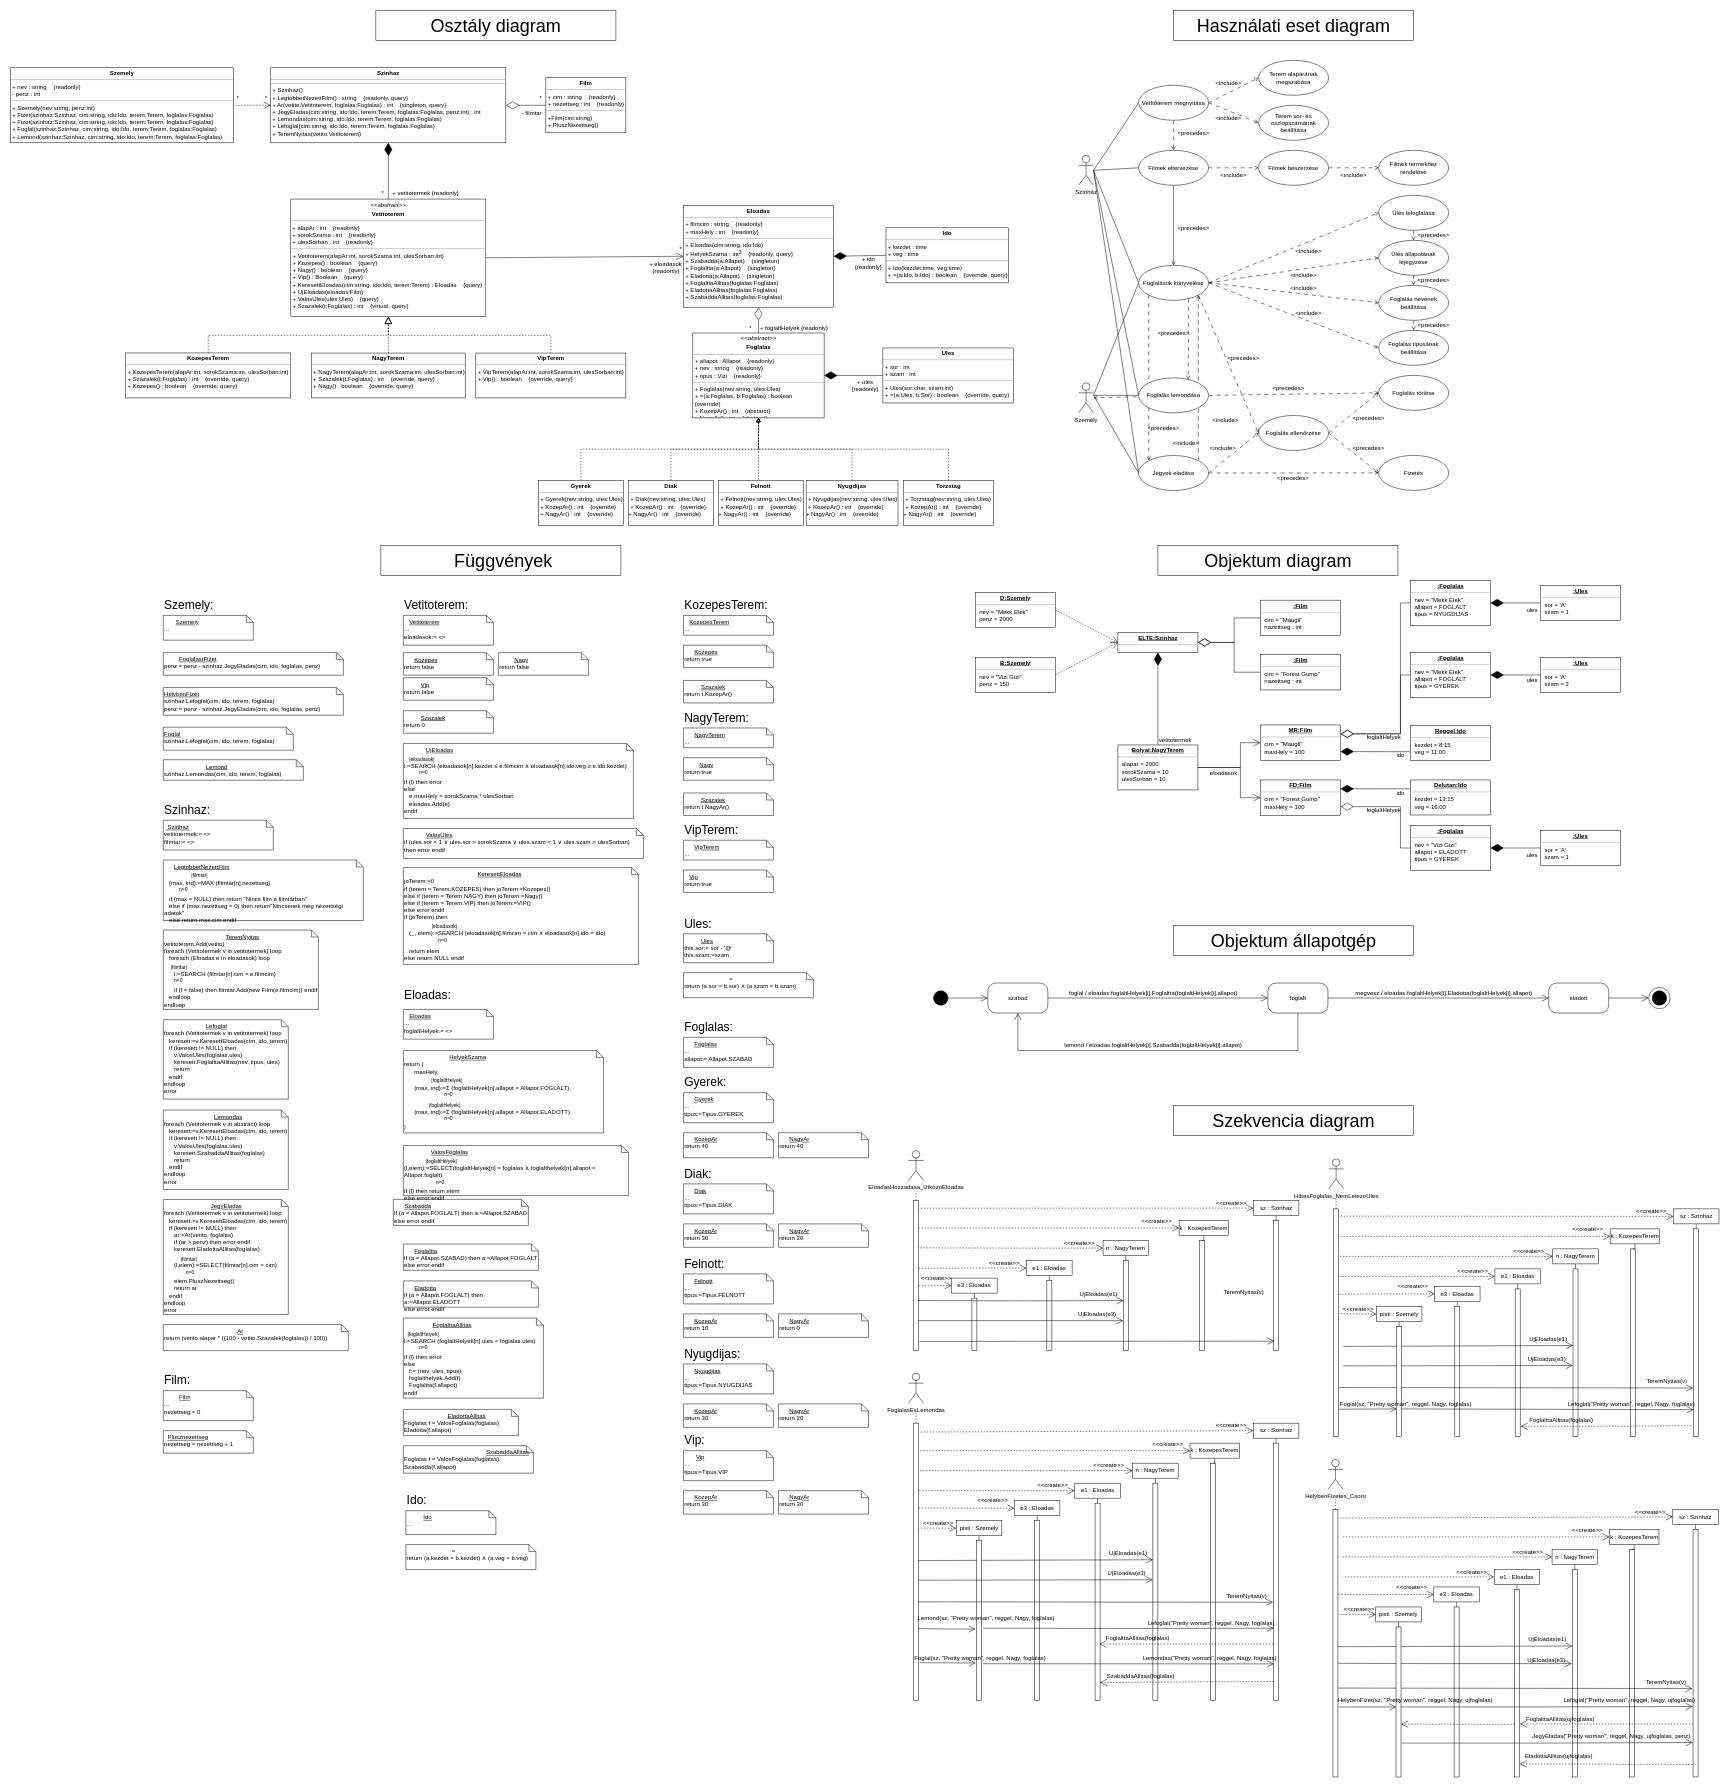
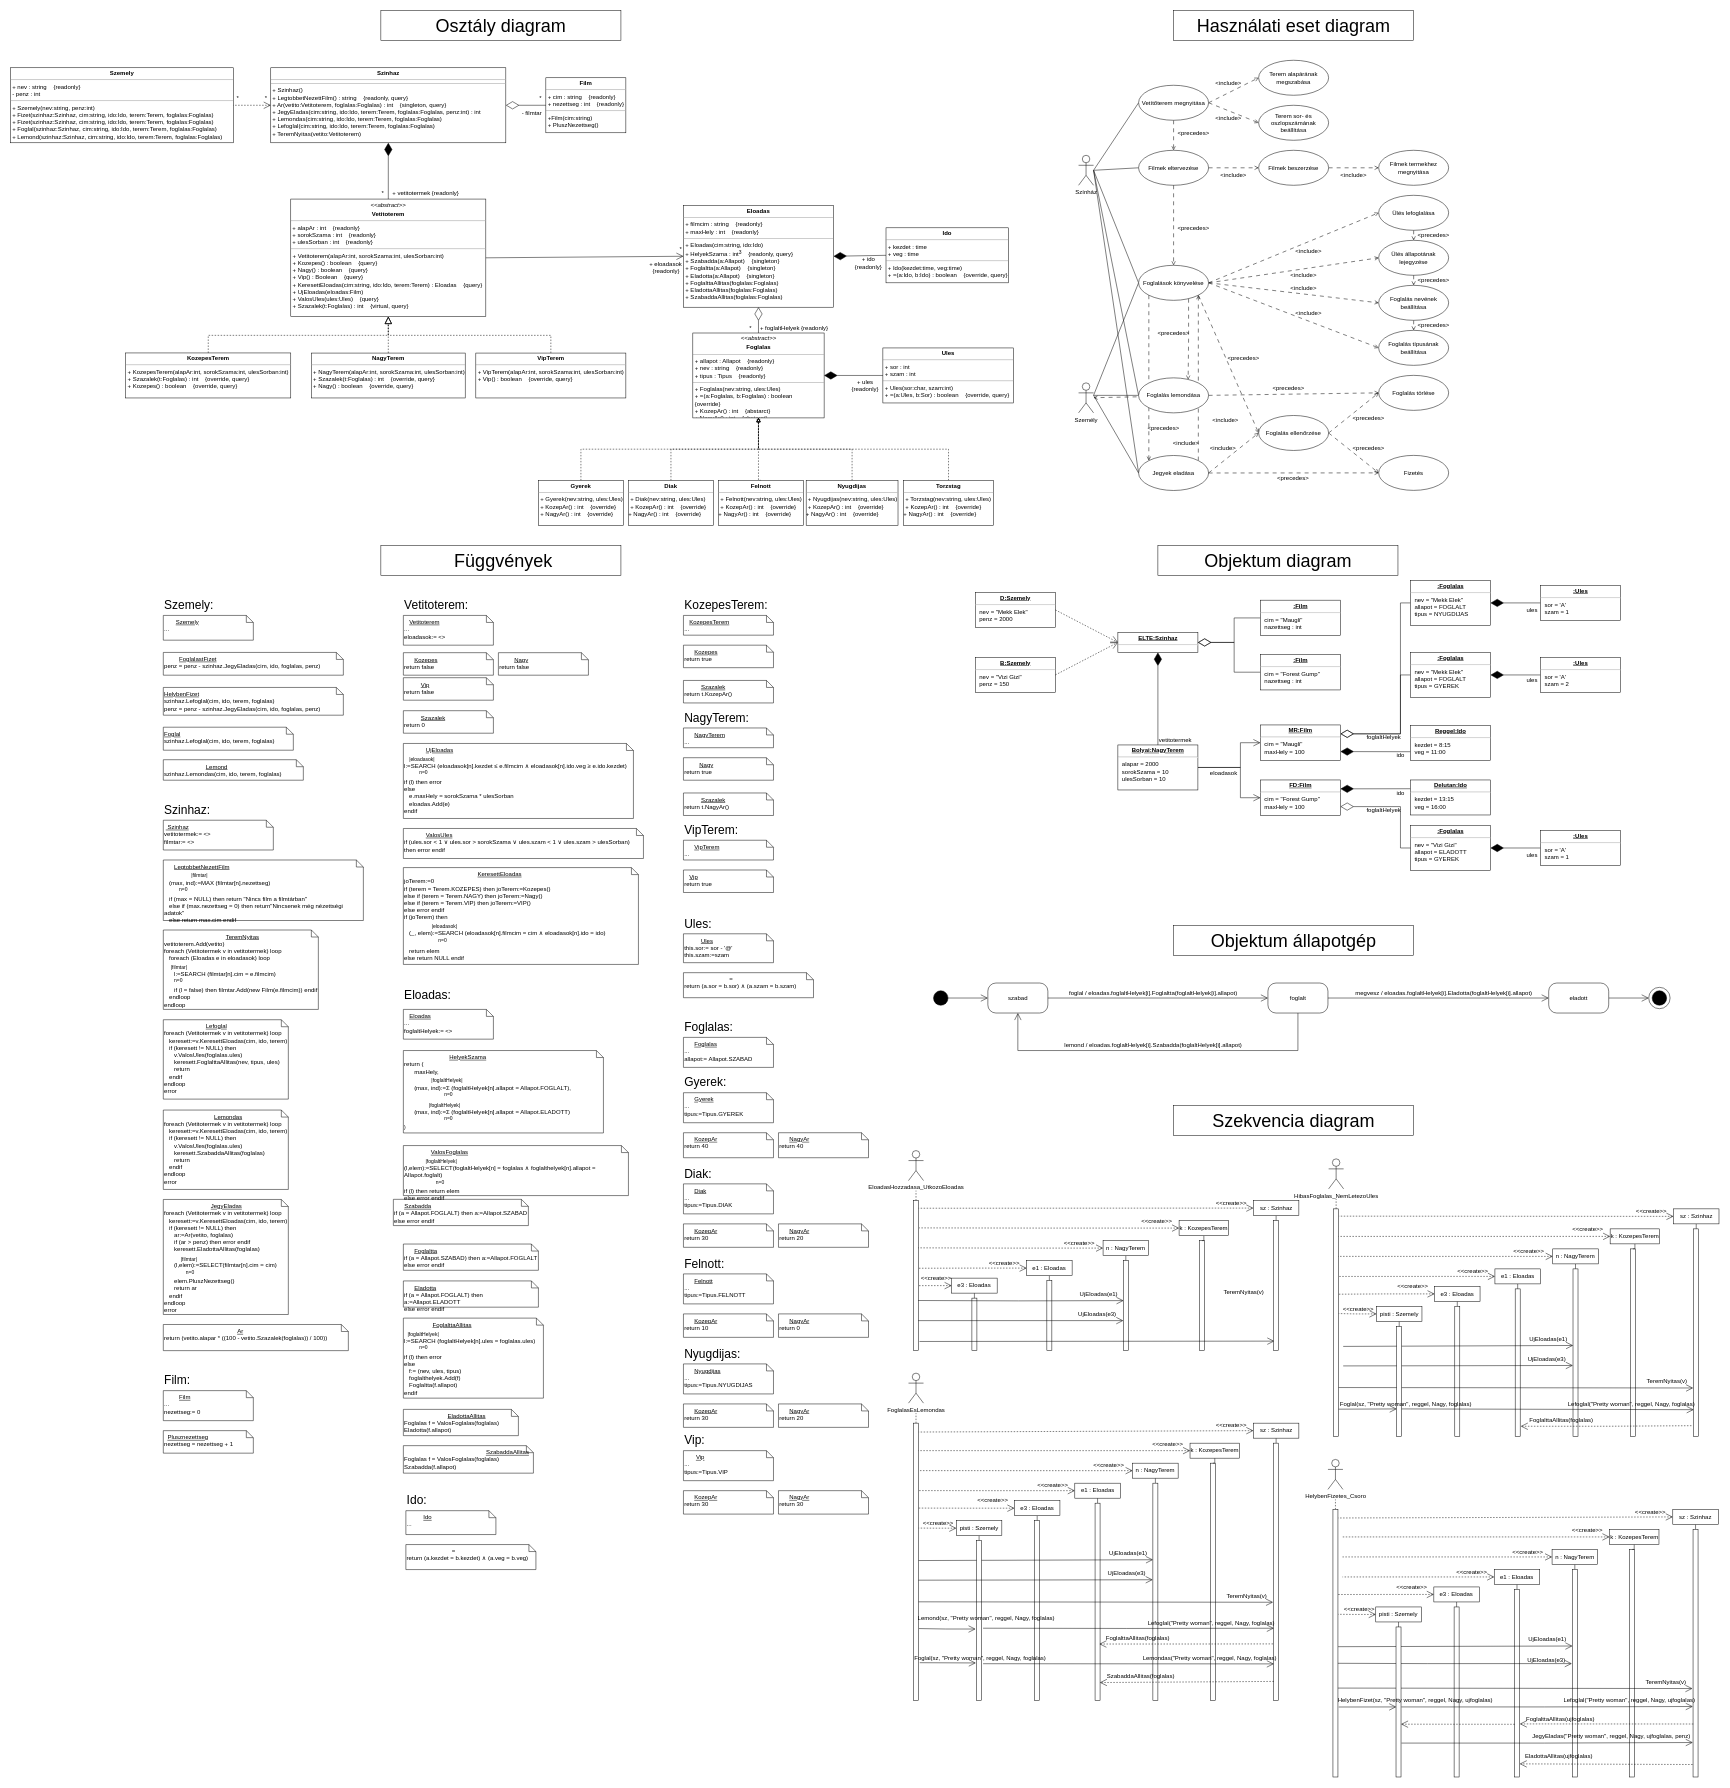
node "Osztály diagram": moved (496, 25) -> (501, 25)
node "Filmek termekhez rendelése": label "Filmek termekhez rendelése" -> "Filmek termekhez megnyitása"
edge "Filmek eltervezése" -> "Foglalások könyvelése": style solid -> dashed
node "<<abstract>> Foglalas + allapot : Allapot {readonly} + nev : string {readonly} + tipus : Vizi {readonly} + Foglalas(nev:string, ules:Ules) + =(a:Foglalas, b:Foglalas) : boolean {override} + KozepAr() : int {abstarct} + NagyAr() : int {abstarct}": label "<<abstract>> Foglalas + allapot : Allapot {readonly} + nev : string {readonly} + tipus : Vizi {readonly} + Foglalas(nev:string, ules:Ules) + =(a:Foglalas, b:Foglalas) : boolean {override} + KozepAr() : int {abstarct} + NagyAr() : int {abstarct}" -> "<<abstract>> Foglalas + allapot : Allapot {readonly} + nev : string {readonly} + tipus : Tipus {readonly} + Foglalas(nev:string, ules:Ules) + =(a:Foglalas, b:Foglalas) : boolean {override} + KozepAr() : int {abstarct} + NagyAr() : int {abstarct}"
node "Lemondas foreach (Vetitotermek v in abstract) loop keresett:=v.KeresettEloadas(cim, ido, terem) if (keresett != NULL) then v.ValosUles(foglalas.ules) keresett.SzabaddaAllitas(foglalas) return endif endloop error": label "Lemondas foreach (Vetitotermek v in abstract) loop keresett:=v.KeresettEloadas(cim, ido, terem) if (keresett != NULL) then v.ValosUles(foglalas.ules) keresett.SzabaddaAllitas(foglalas) return endif endloop error" -> "Lemondas foreach (Vetitotermek v in vetitotermek) loop keresett:=v.KeresettEloadas(cim, ido, terem) if (keresett != NULL) then v.ValosUles(foglalas.ules) keresett.SzabaddaAllitas(foglalas) return endif endloop error"
